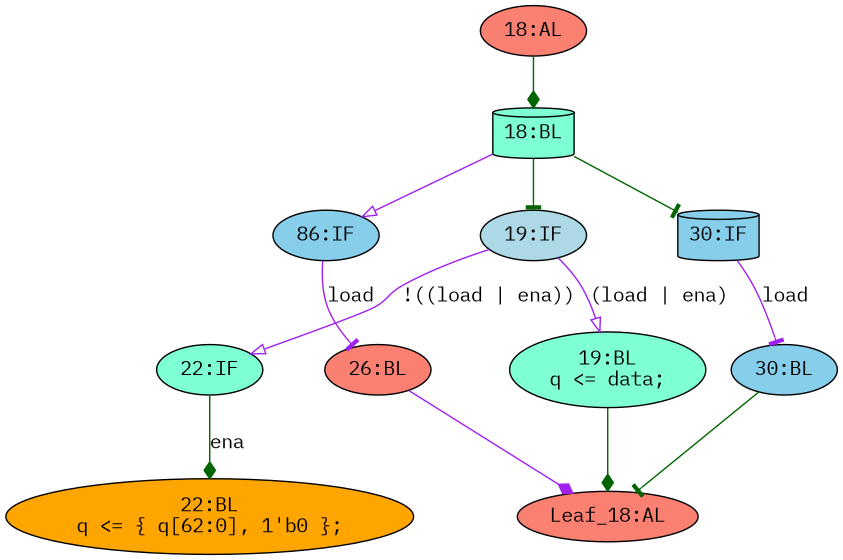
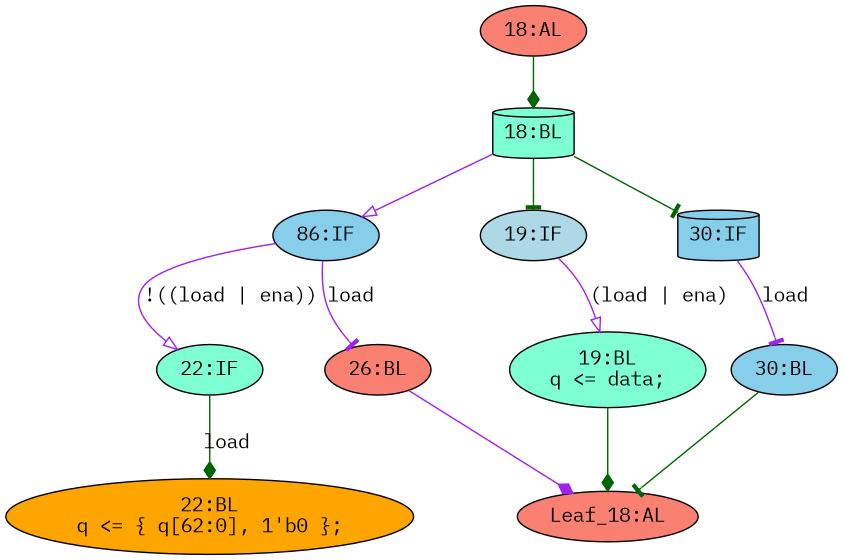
edge "19:IF" -> "22:IF": now "86:IF" -> "22:IF"
edge "22:IF" -> "22:BL q <= { q[62:0], 1'b0 };": label "ena" -> "load"
